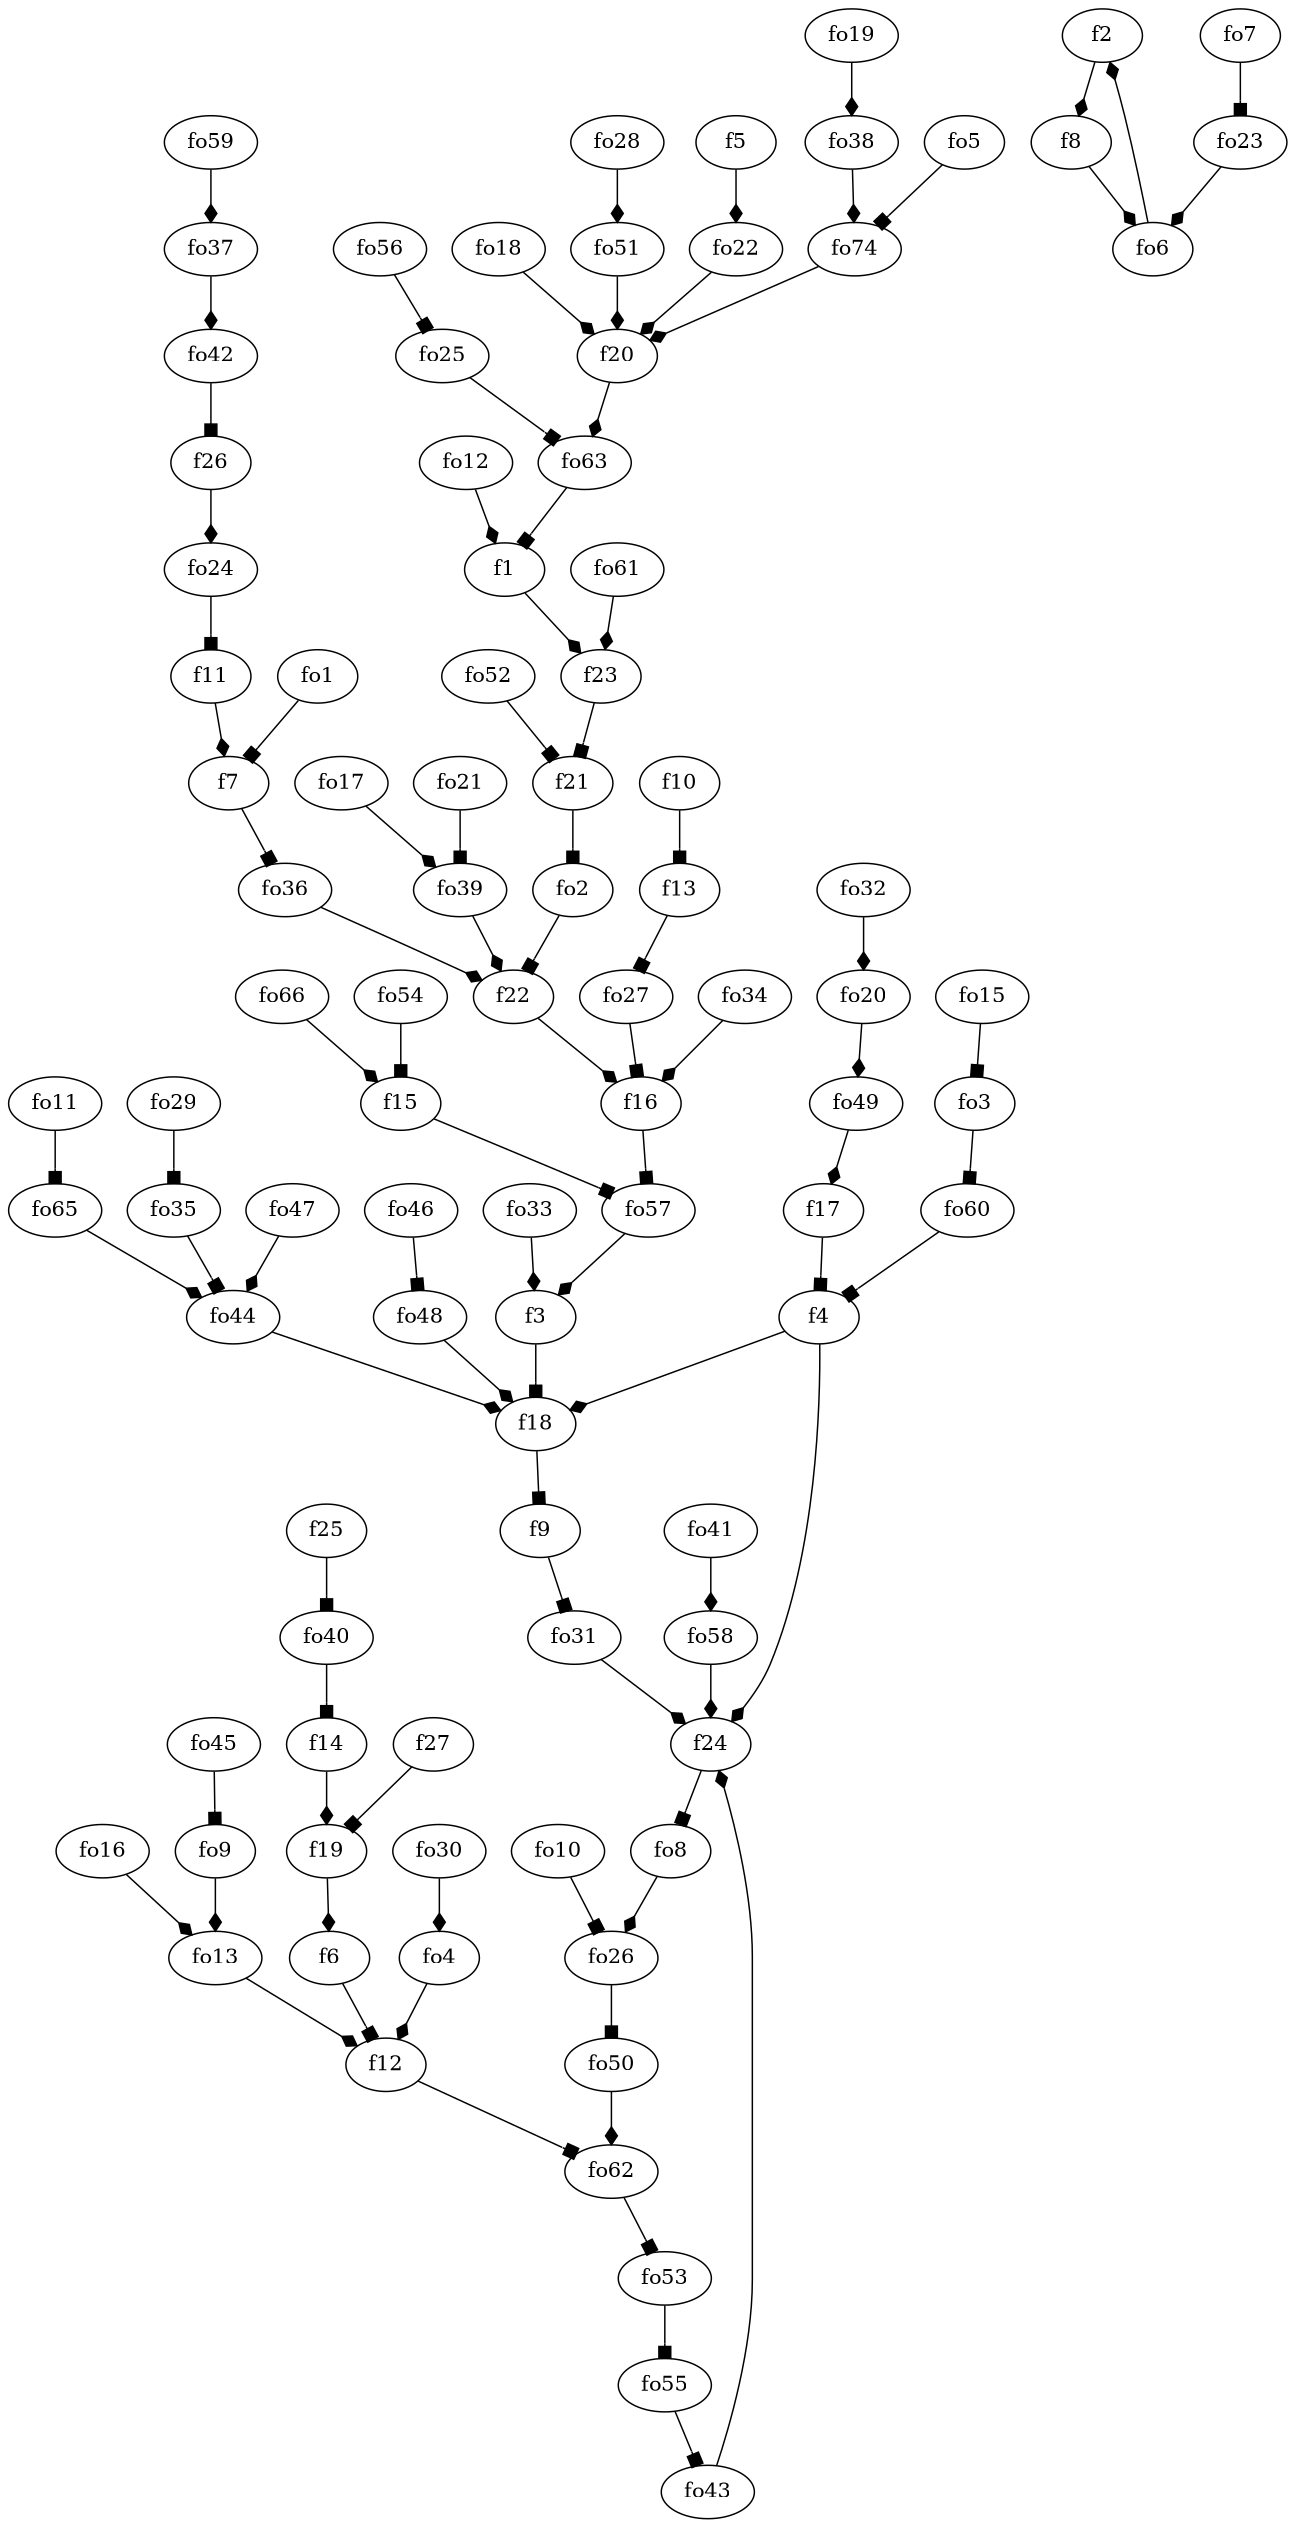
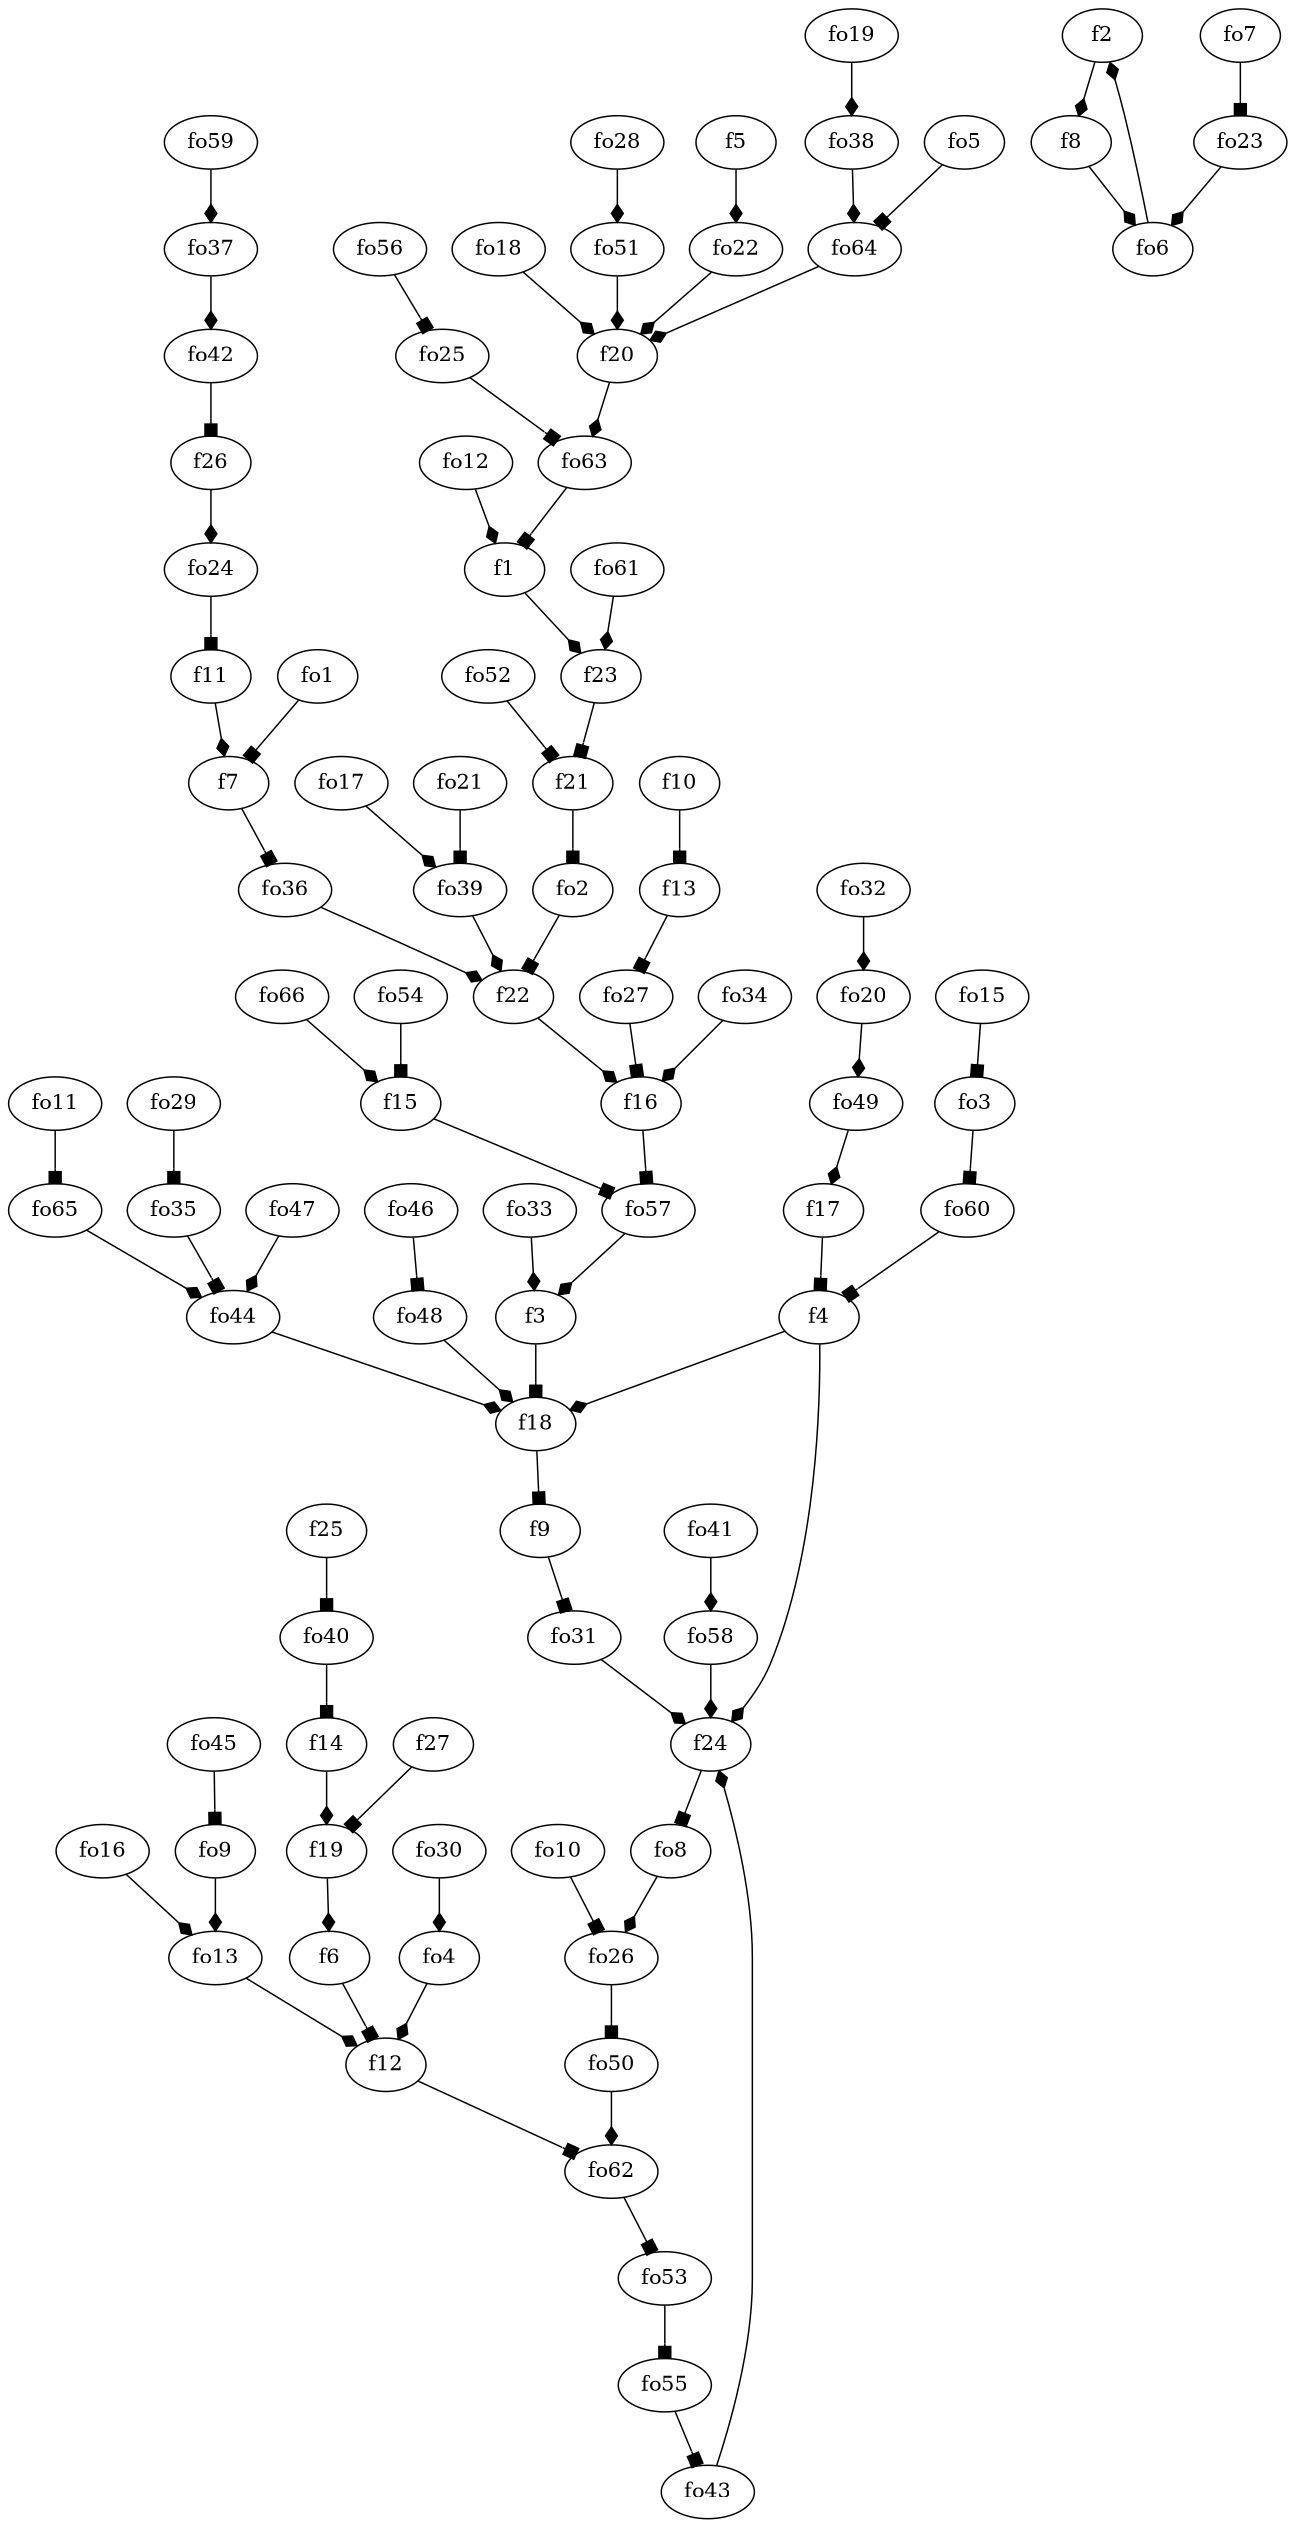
node "fo74": label "fo74" -> "fo64"
